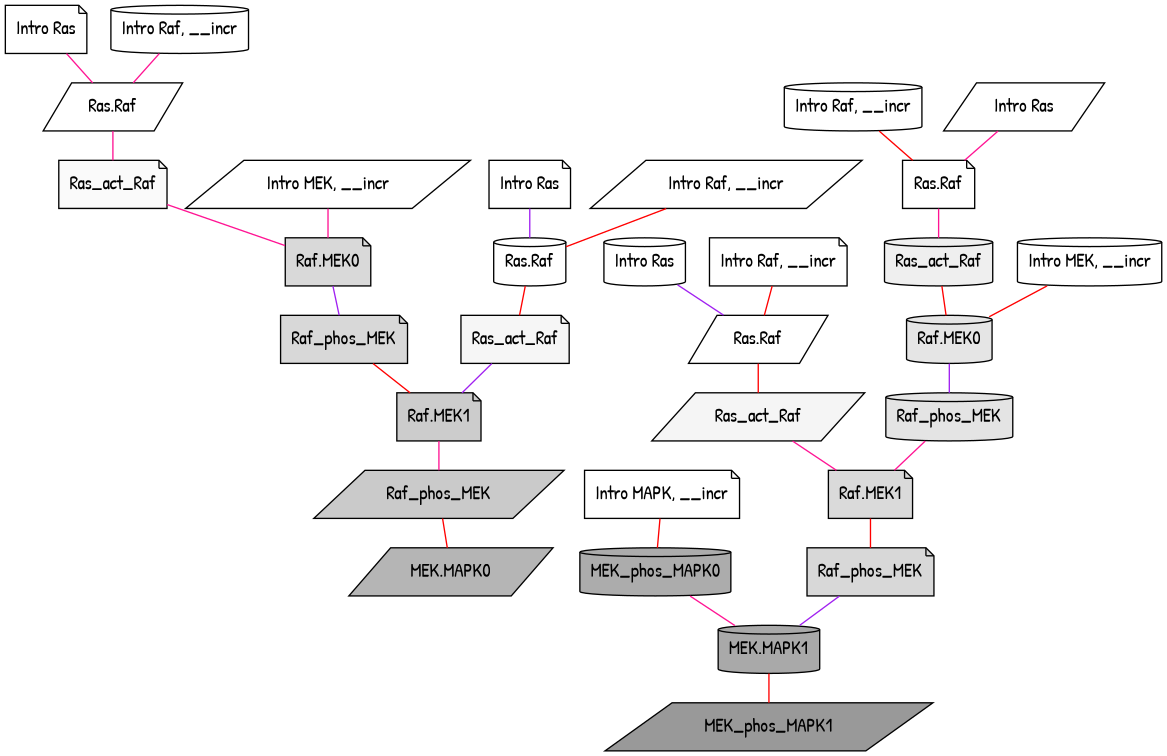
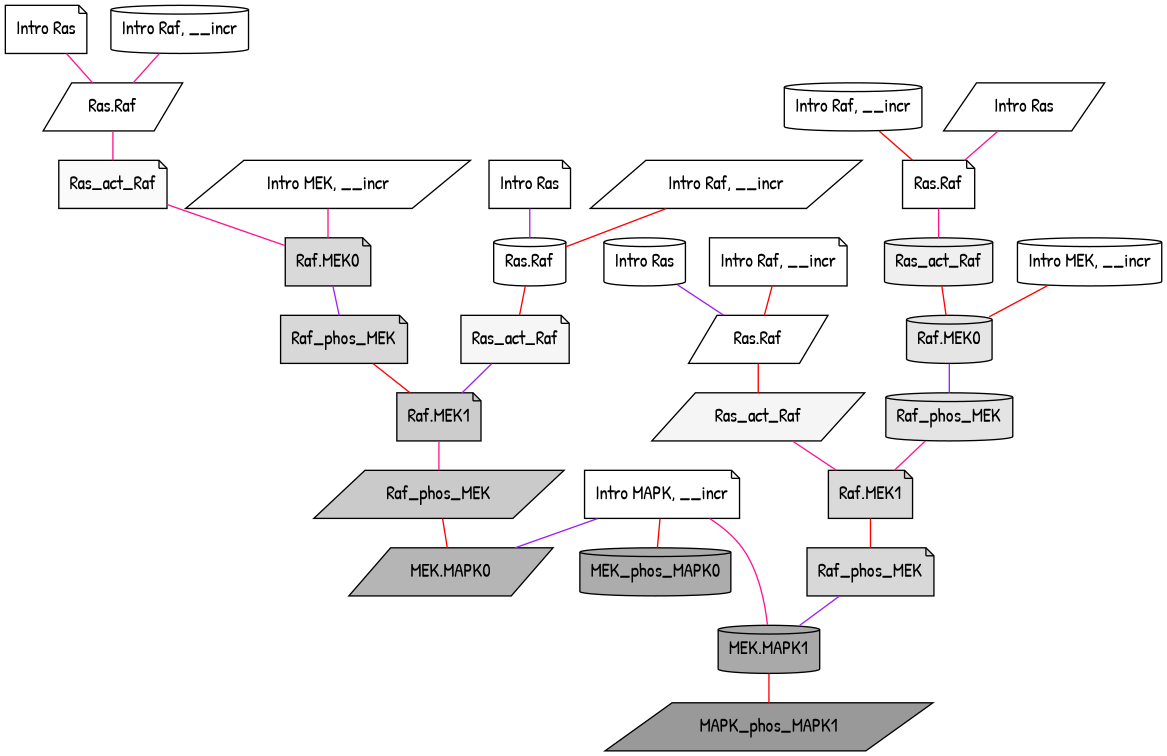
edge "Intro MAPK, __incr" -- "MEK.MAPK0": added
edge "MEK_phos_MAPK0" -- "MEK.MAPK1": now "Intro MAPK, __incr" -- "MEK.MAPK1"
node "MEK_phos_MAPK1": label "MEK_phos_MAPK1" -> "MAPK_phos_MAPK1"
